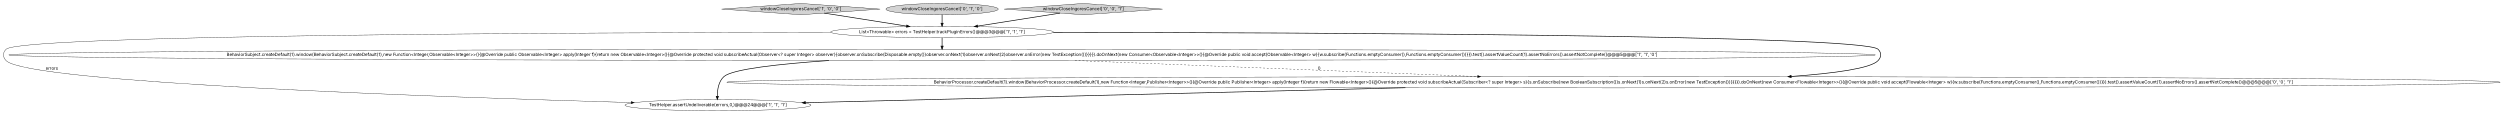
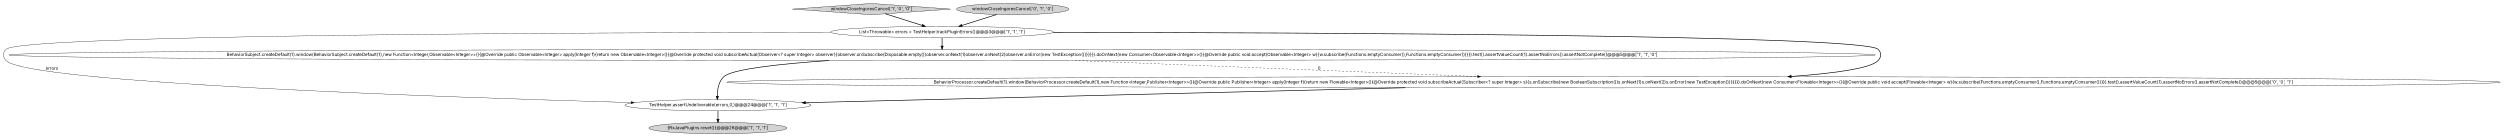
node "windowCloseIngoresCancel['0', '0', '1']": removed
node "{RxJavaPlugins.reset()}@@@26@@@['1', '1', '1']": added
